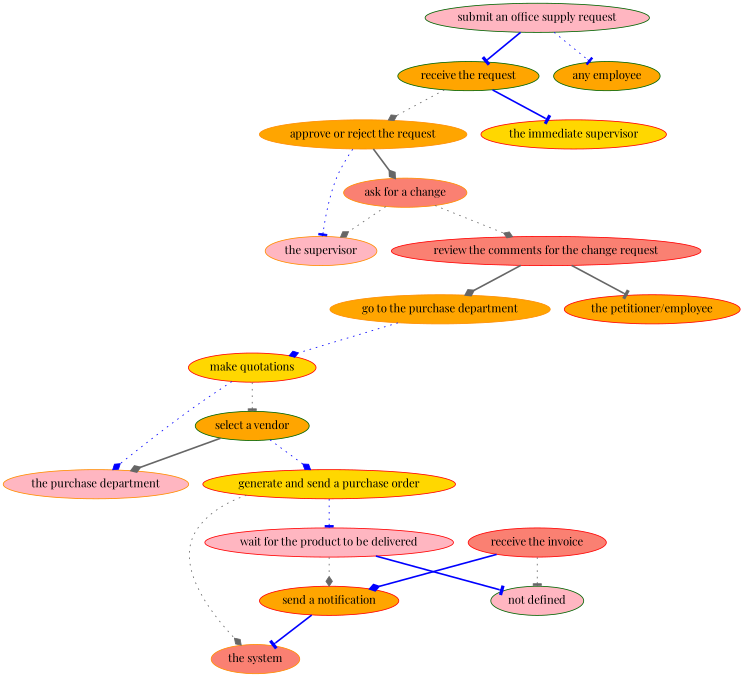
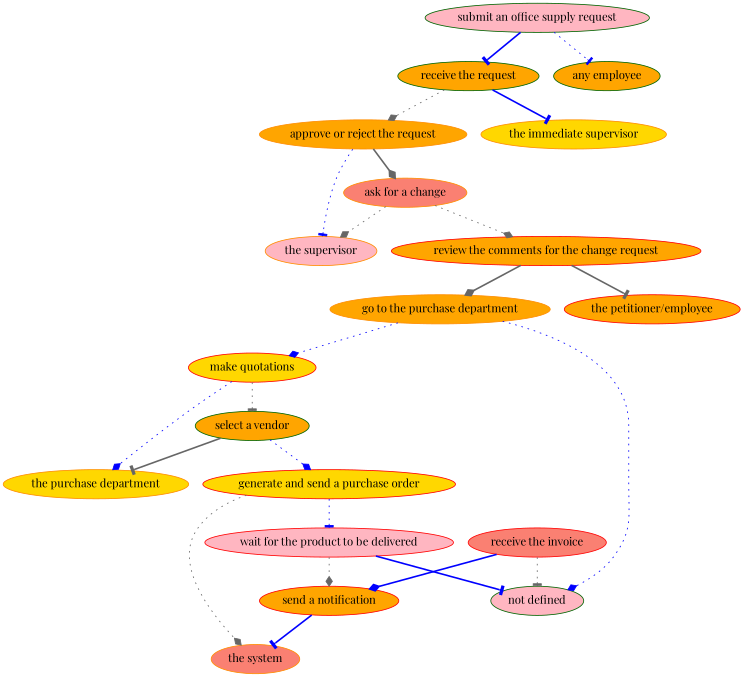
node "the immediate supervisor": color red -> darkorange
node "review the comments for the change request": fillcolor salmon -> orange
edge "go to the purchase department" -> "not defined": added
edge "select a vendor" -> "the purchase department": arrowhead diamond -> tee
node "the purchase department": fillcolor lightpink -> gold
